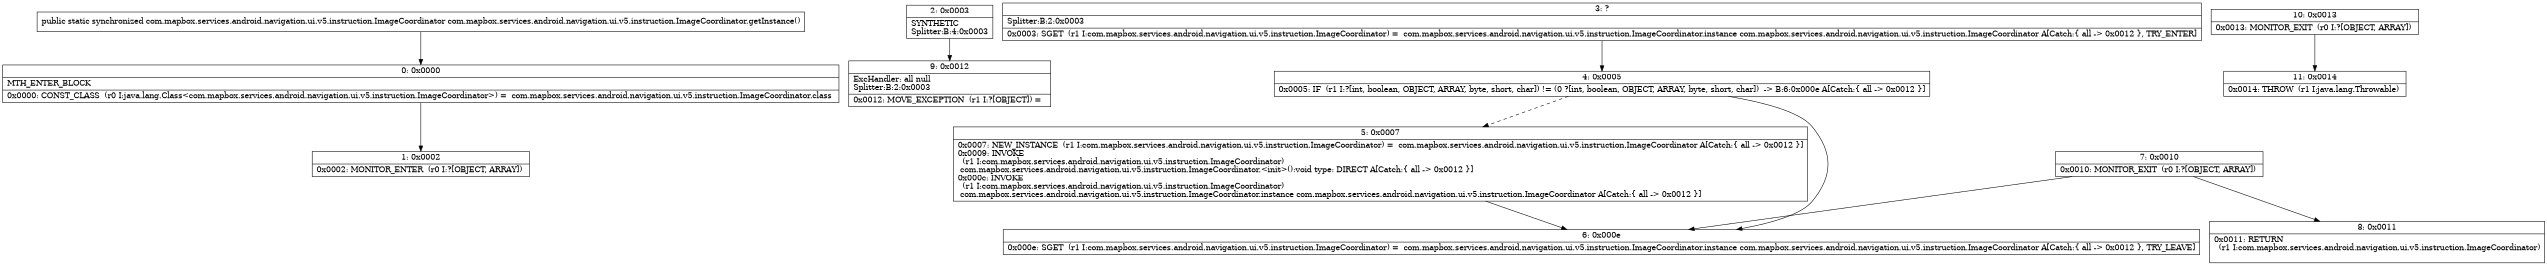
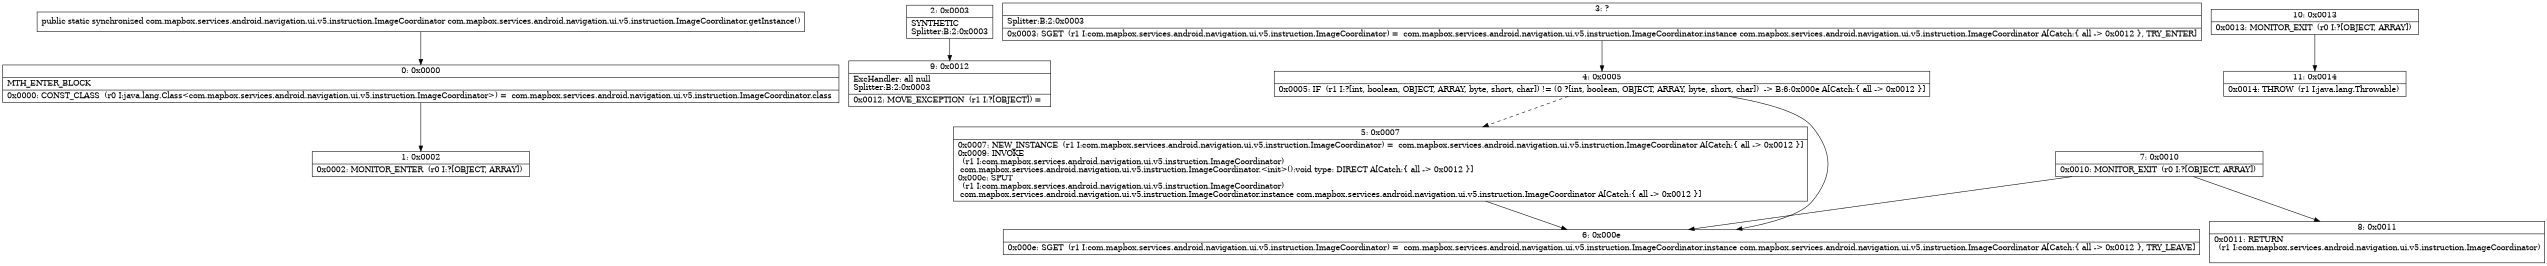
node "2: 0x0003": text "Splitter:B:4:0x0003" -> "Splitter:B:2:0x0003"
node "5: 0x0007": text "0x000c: INVOKE" -> "0x000c: SPUT"
